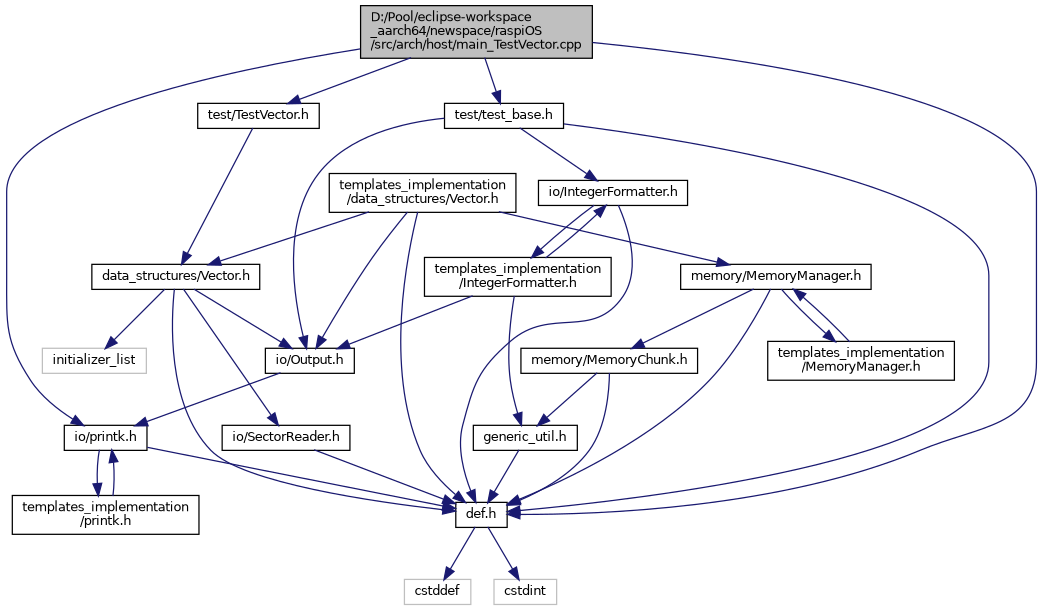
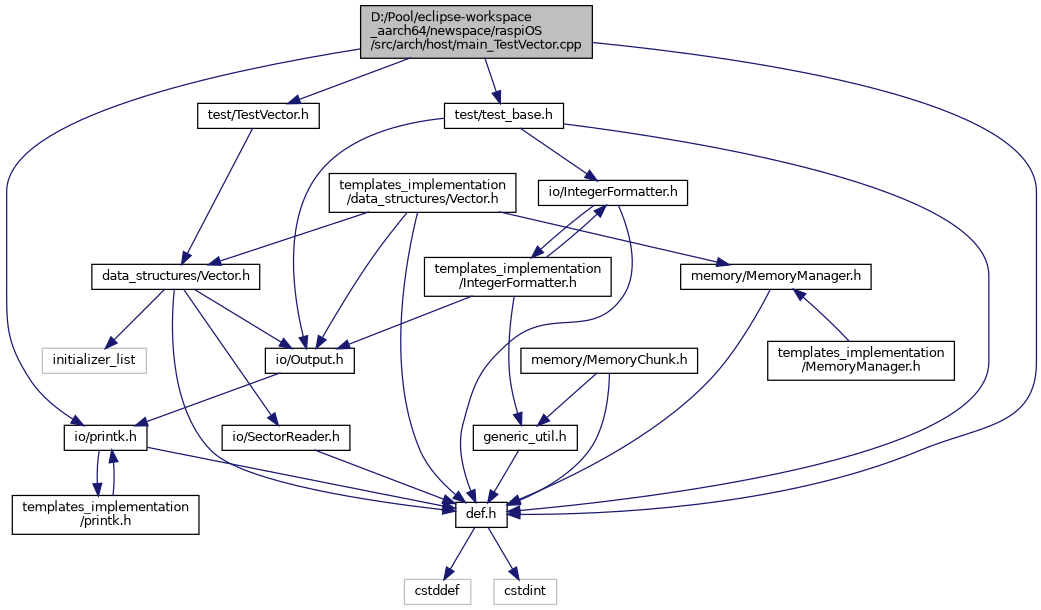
edge "memory/MemoryManager.h" -> "templates_implementation /MemoryManager.h": removed
edge "memory/MemoryManager.h" -> "memory/MemoryChunk.h": removed
